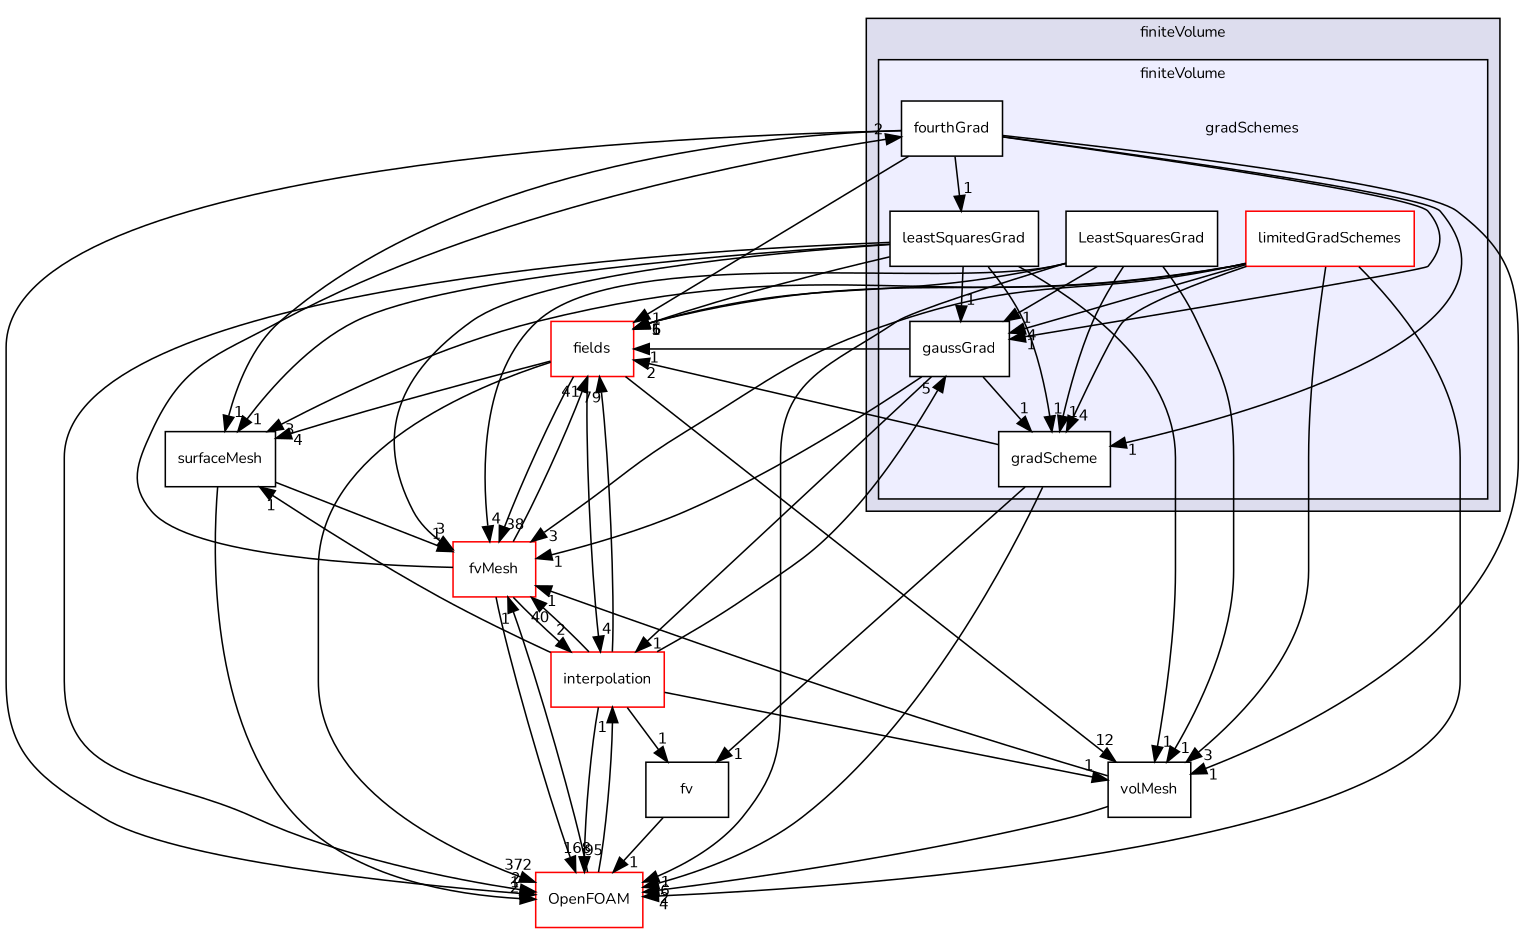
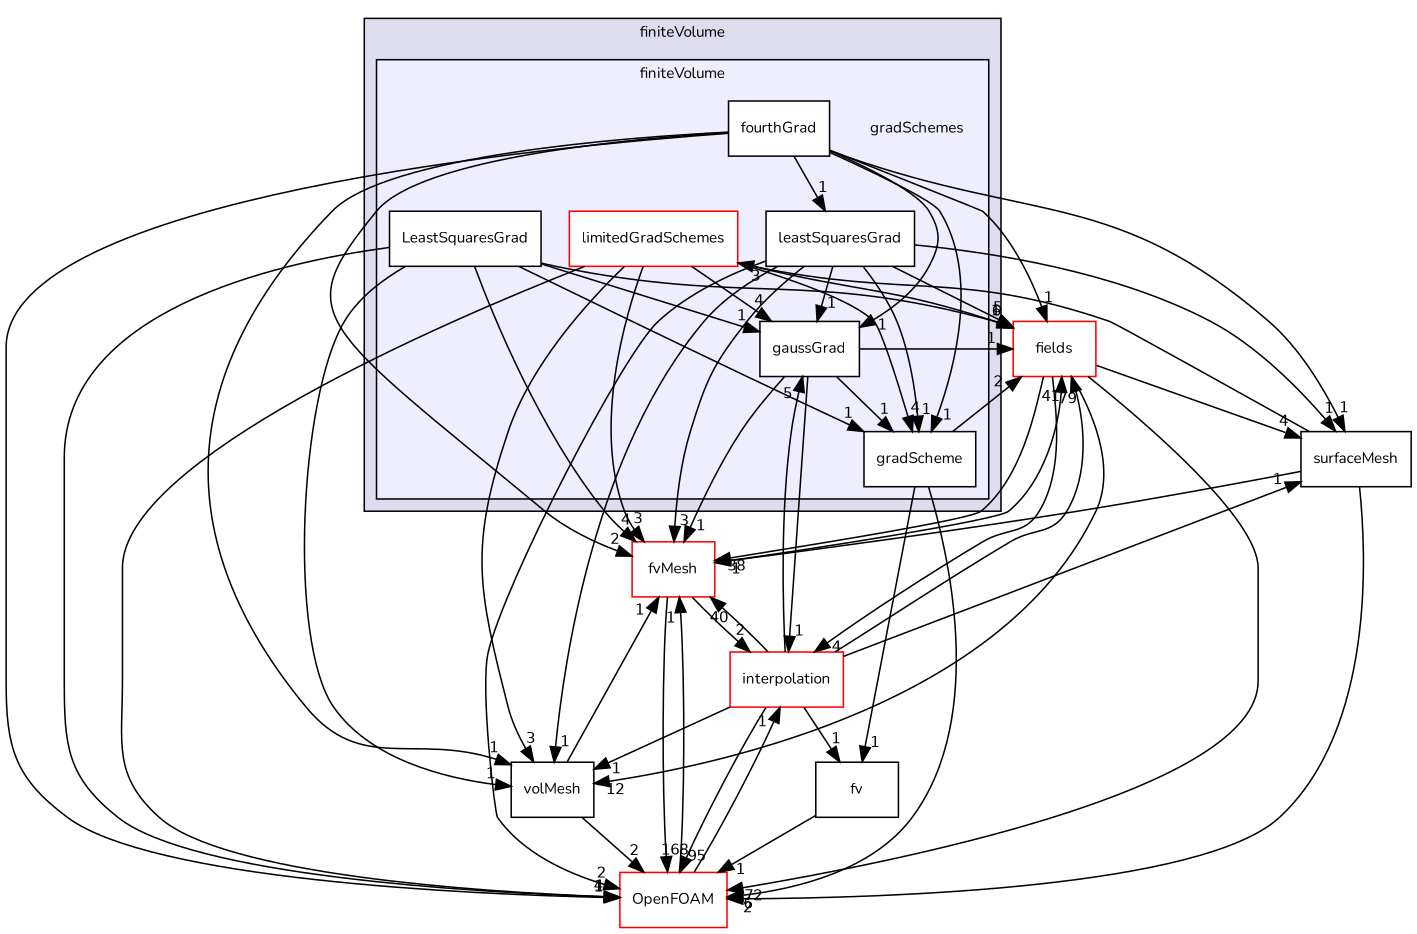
edge "limitedGradSchemes" -> "surfaceMesh": reversed
edge "fvMesh" -> "fourthGrad": reversed
